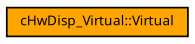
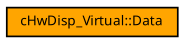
node "cHwDisp_Virtual::Virtual": label "cHwDisp_Virtual::Virtual" -> "cHwDisp_Virtual::Data"
